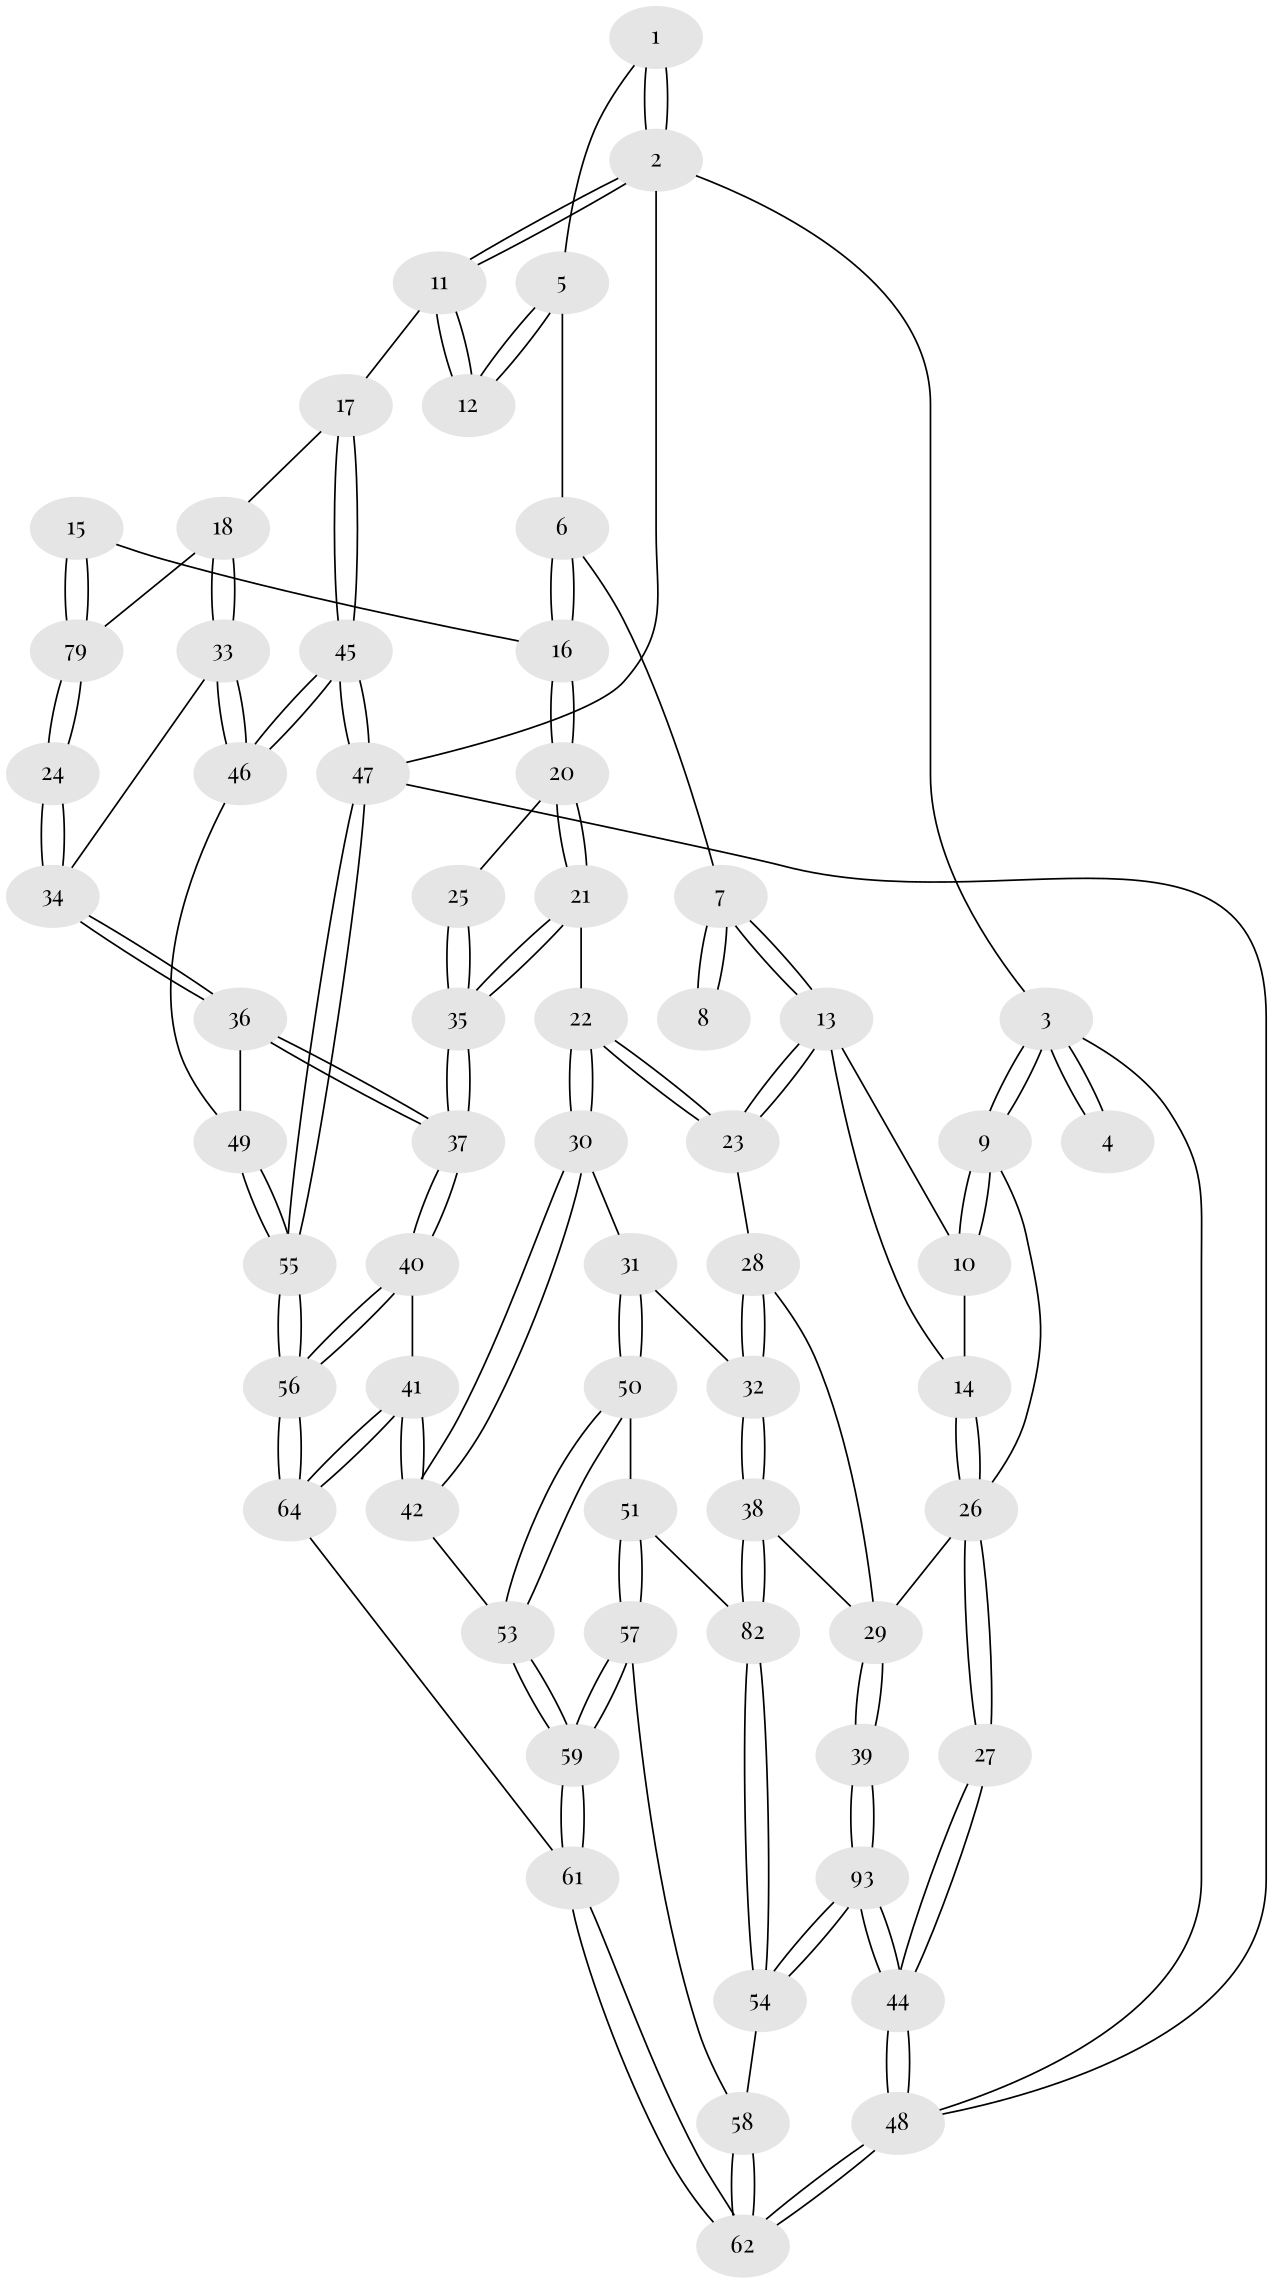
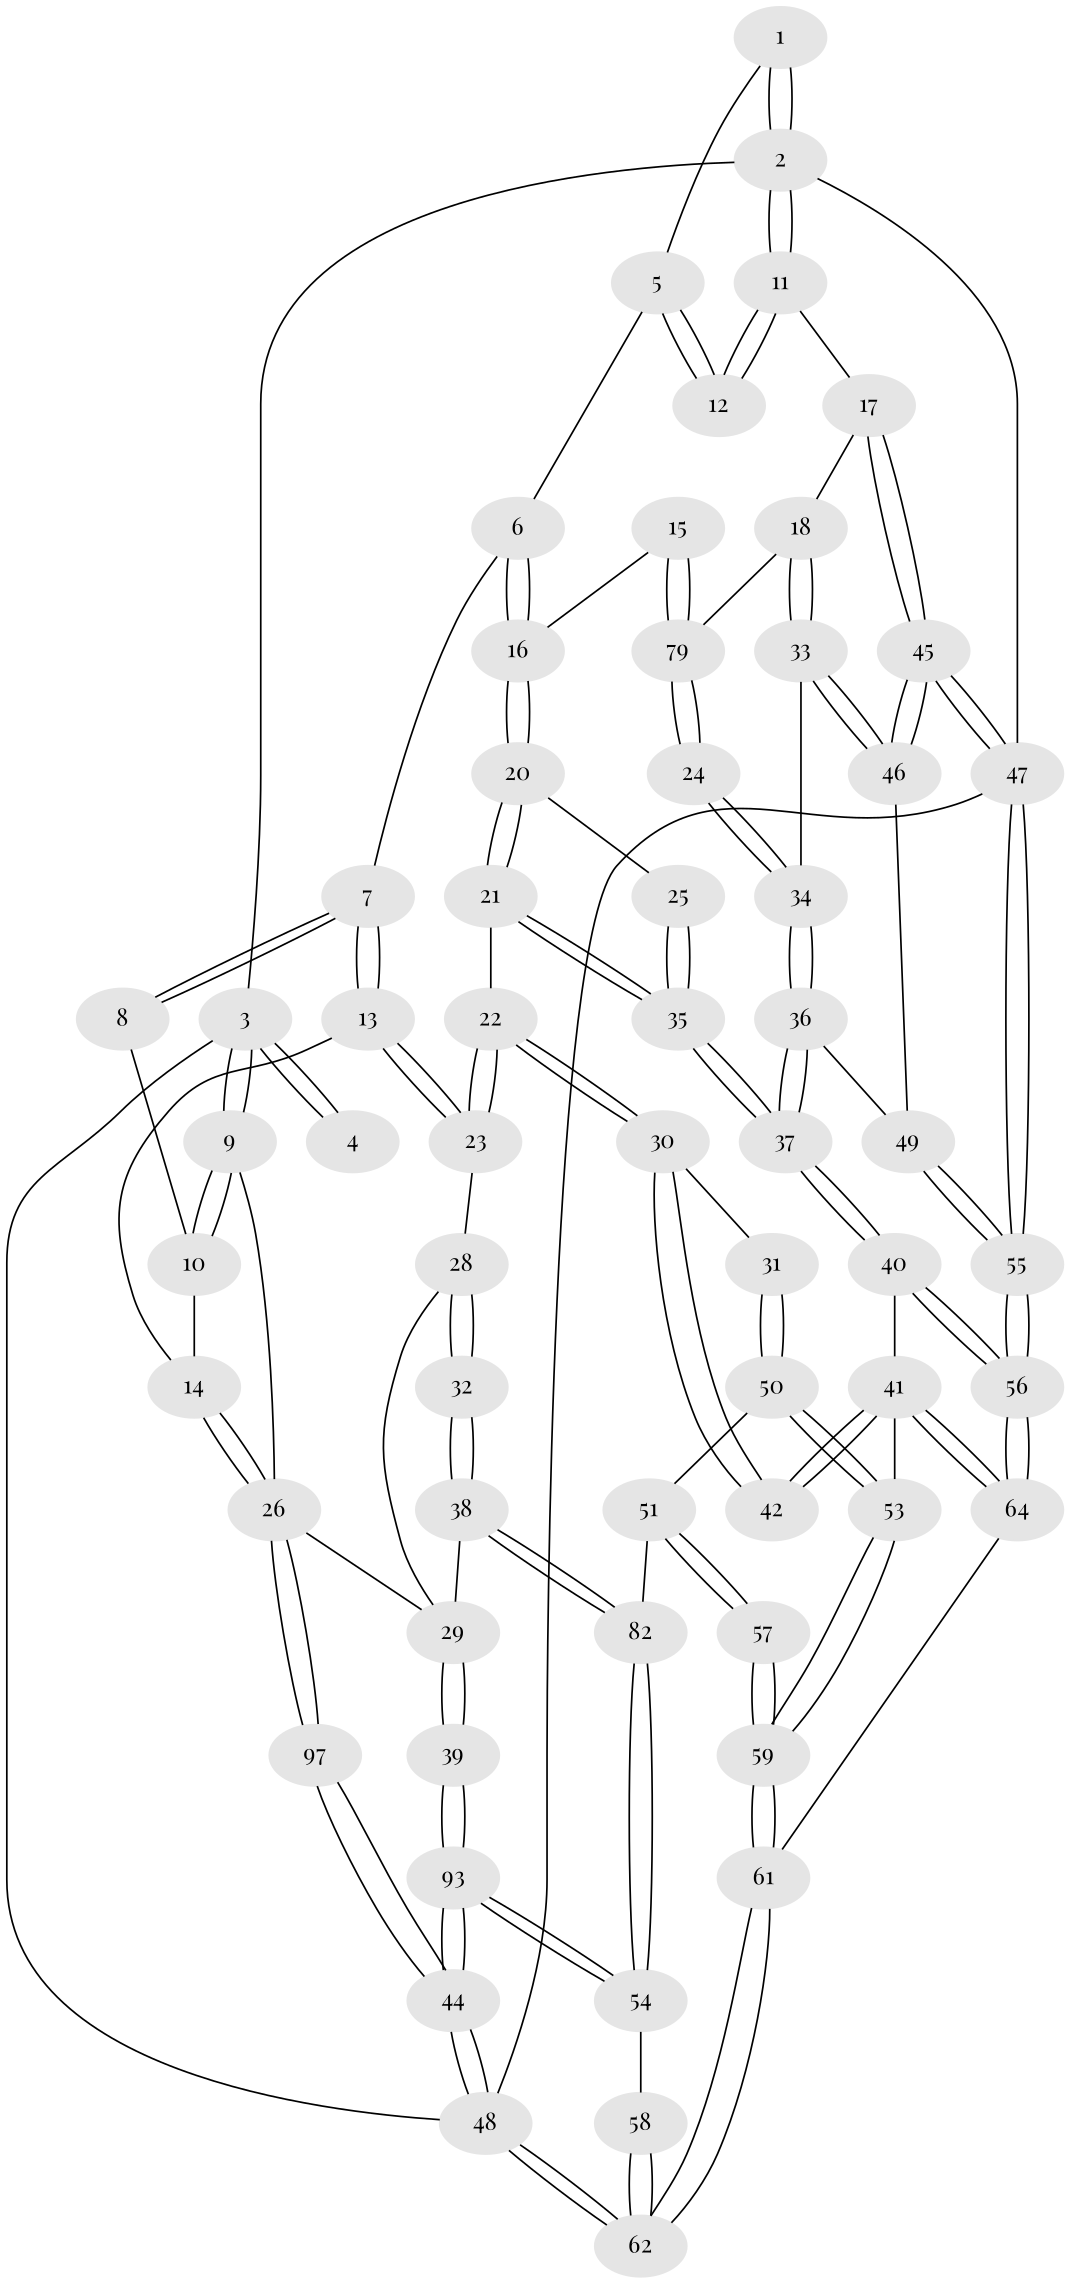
edge "13" -- "10": now "8" -- "10"
edge "31" -- "32": removed
edge "42" -- "53": now "41" -- "53"
node "27": label "27" -> "97"
edge "57" -- "58": removed
